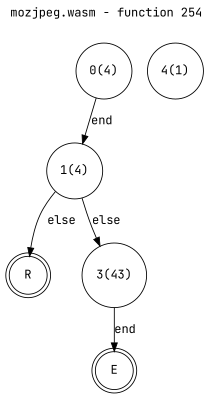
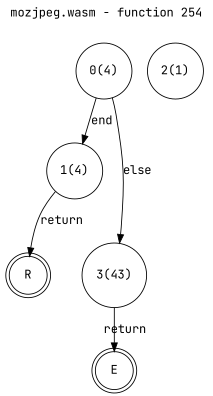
node "4(1)": label "4(1)" -> "2(1)"
edge "1(4)" -> "3(43)": now "0(4)" -> "3(43)"
edge "1(4)" -> "R": label "else" -> "return"
edge "3(43)" -> "E": label "end" -> "return"
